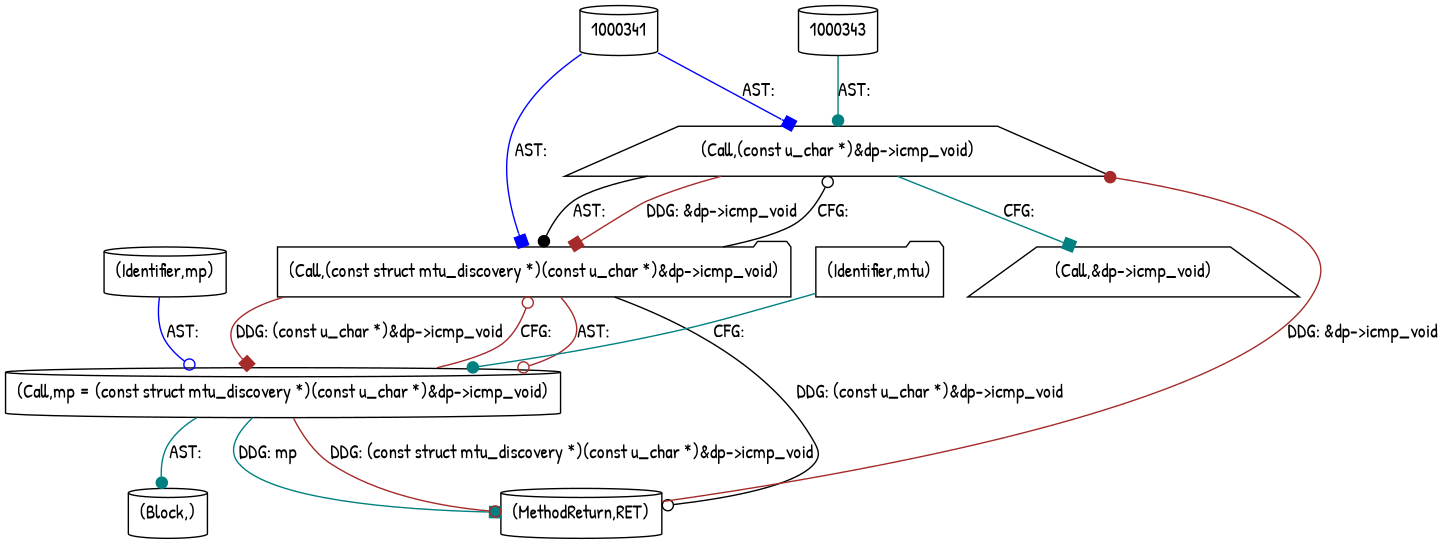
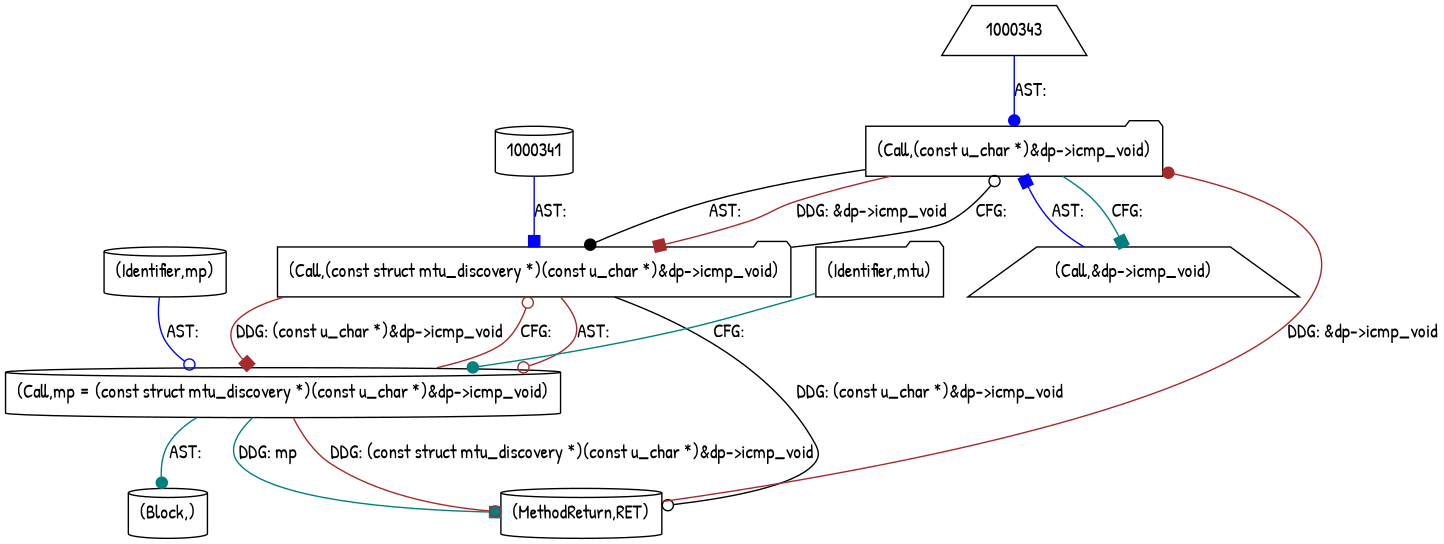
node "1000343": shape cylinder -> trapezium
edge "1000343" -> "(Call,(const u_char *)&dp->icmp_void)": color teal -> blue
edge "1000341" -> "(Call,(const u_char *)&dp->icmp_void)": now "(Call,&dp->icmp_void)" -> "(Call,(const u_char *)&dp->icmp_void)"
node "(Call,(const u_char *)&dp->icmp_void)": shape trapezium -> folder
